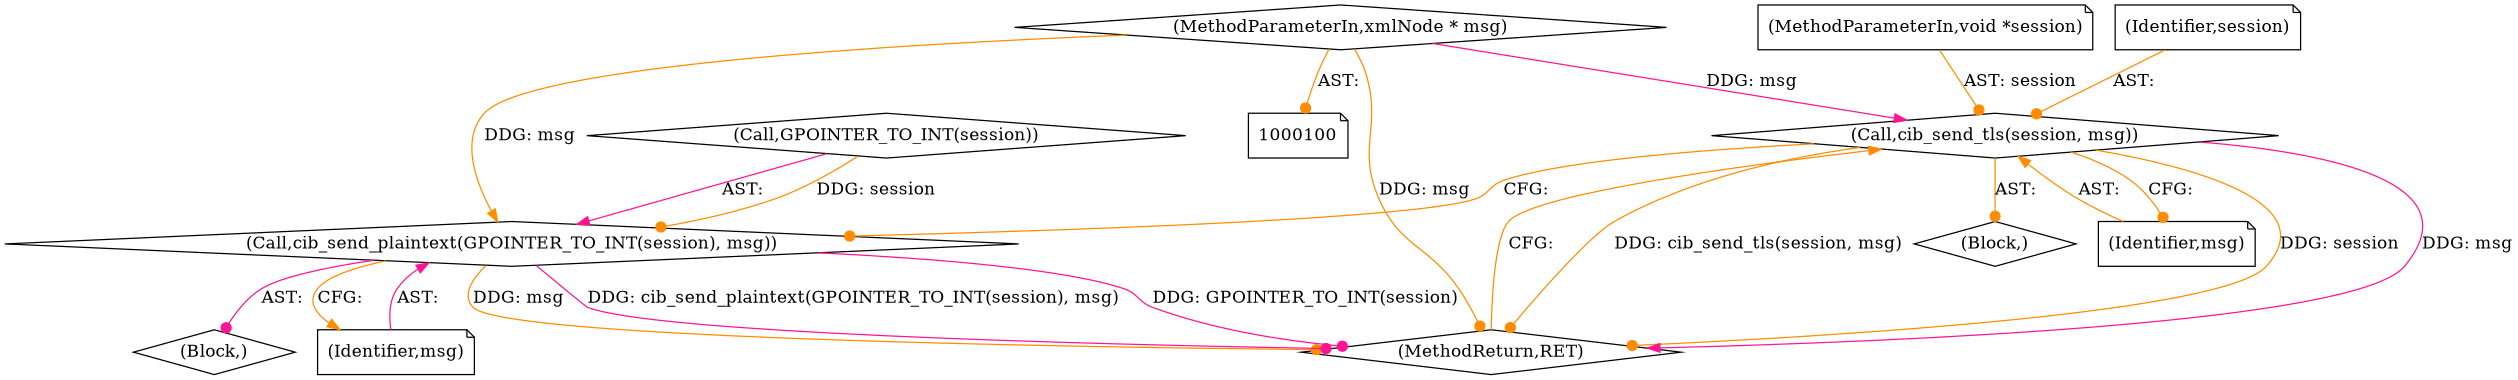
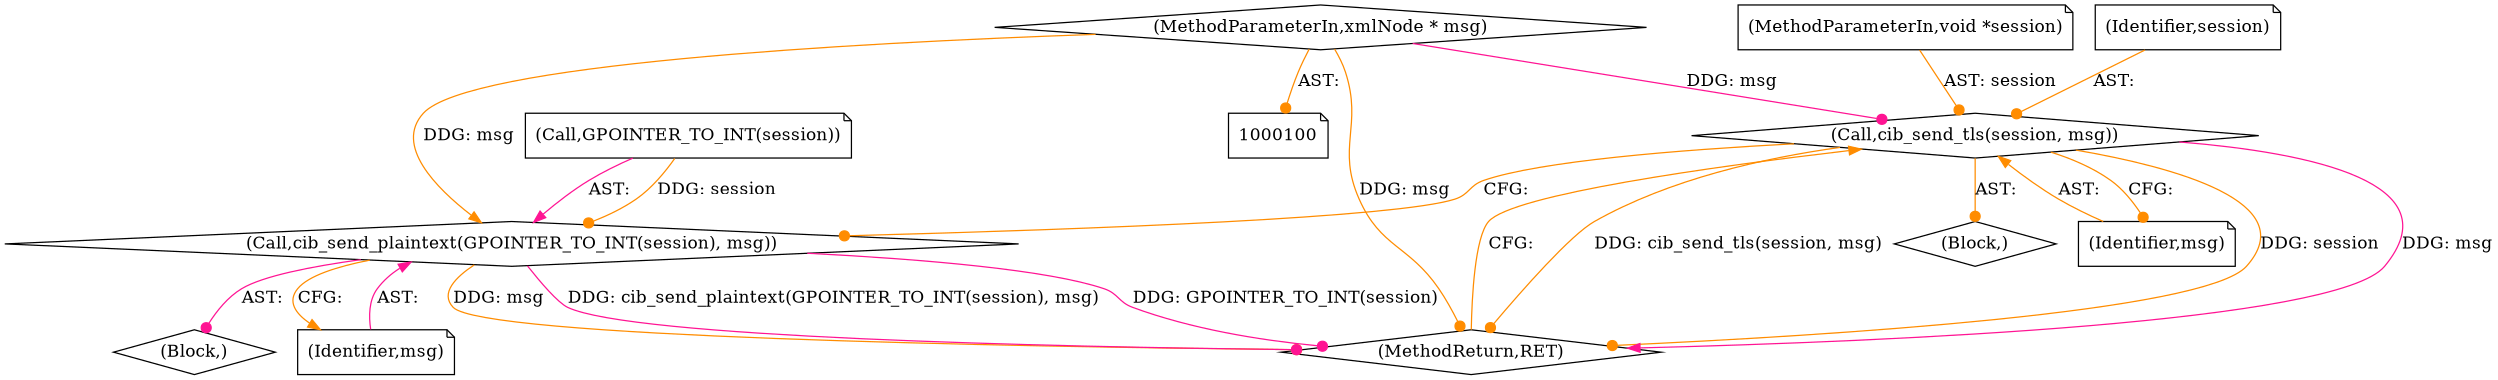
edge "(MethodParameterIn,xmlNode * msg)" -> "(Call,cib_send_tls(session, msg))": arrowhead normal -> dot
node "(Call,GPOINTER_TO_INT(session))": shape diamond -> note
